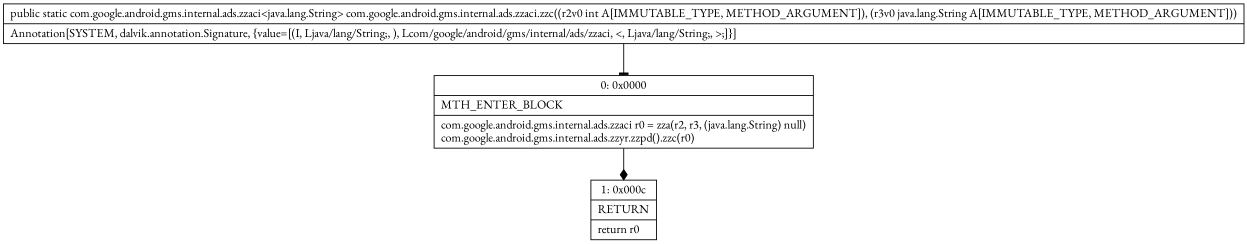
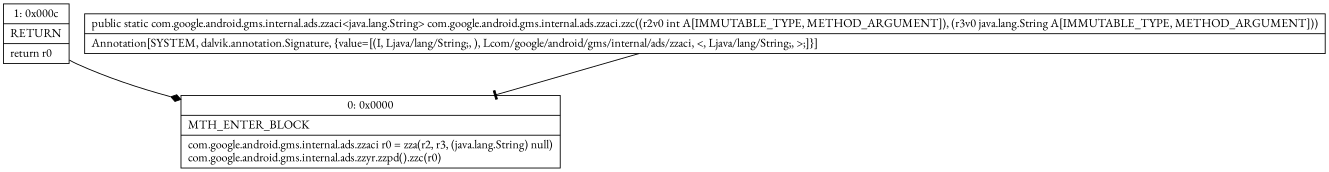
edge "0: 0x0000" -> "1: 0x000c": reversed
